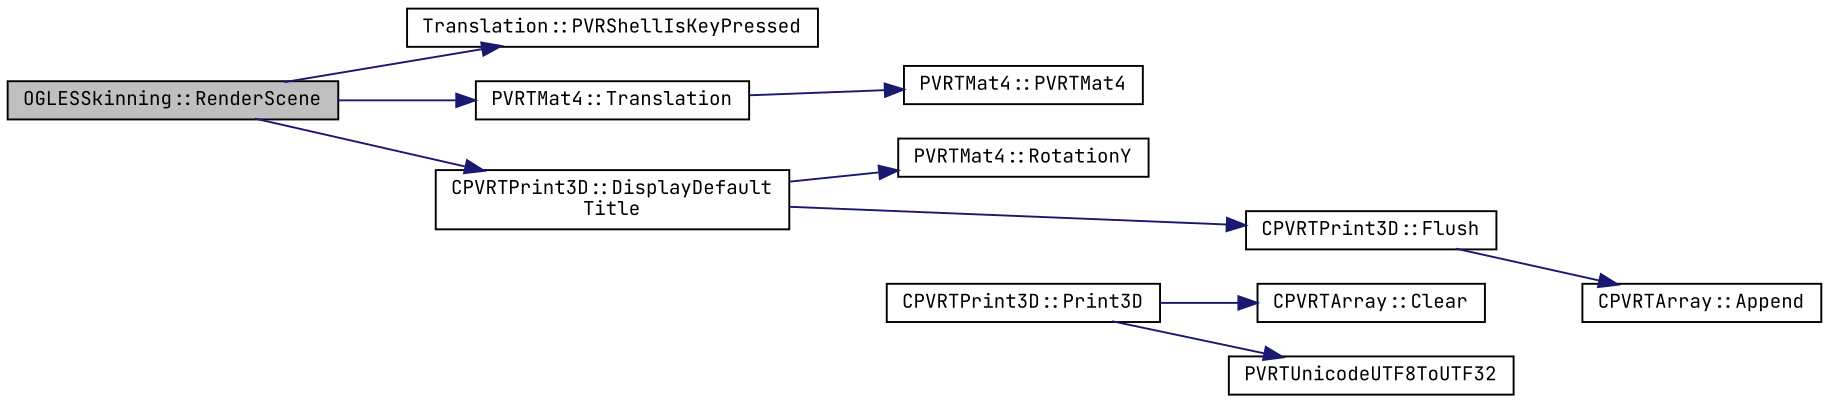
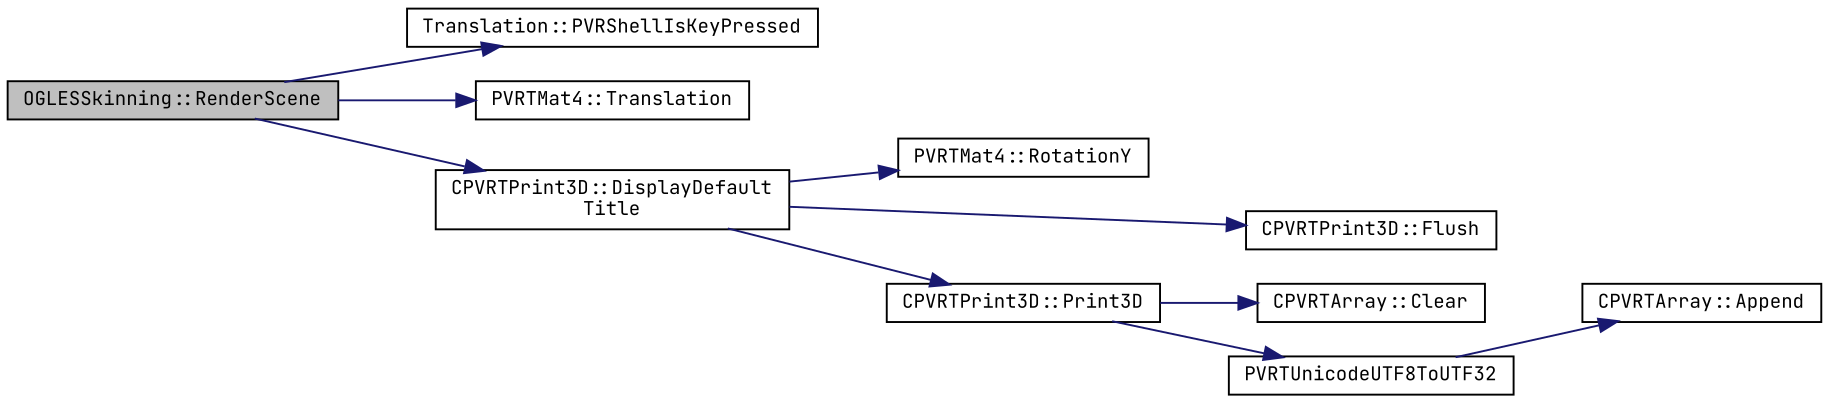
node "PVRTMat4::PVRTMat4": removed
edge "CPVRTPrint3D::DisplayDefault Title" -> "CPVRTPrint3D::Print3D": added
edge "CPVRTPrint3D::Flush" -> "CPVRTArray::Append": now "PVRTUnicodeUTF8ToUTF32" -> "CPVRTArray::Append"
